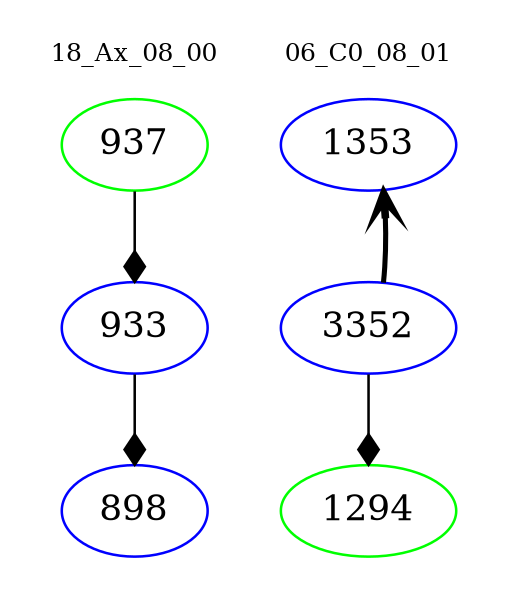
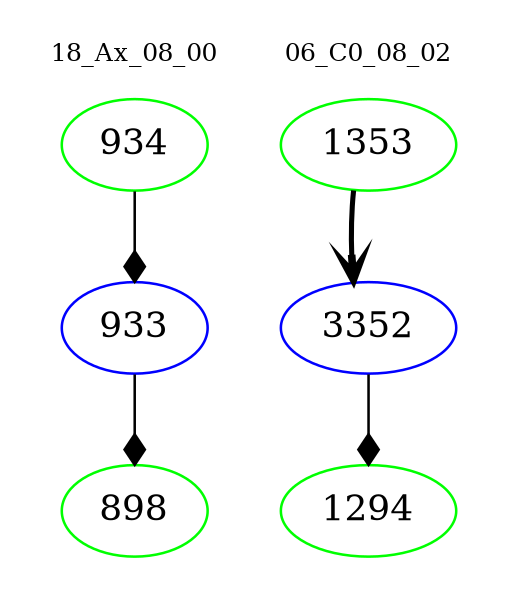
cluster "06_C0_08_01": label "06_C0_08_01" -> "06_C0_08_02"
node "937": label "937" -> "934"
node "1353": color blue -> green
edge "3352" -> "1353": reversed
node "898": color blue -> green
